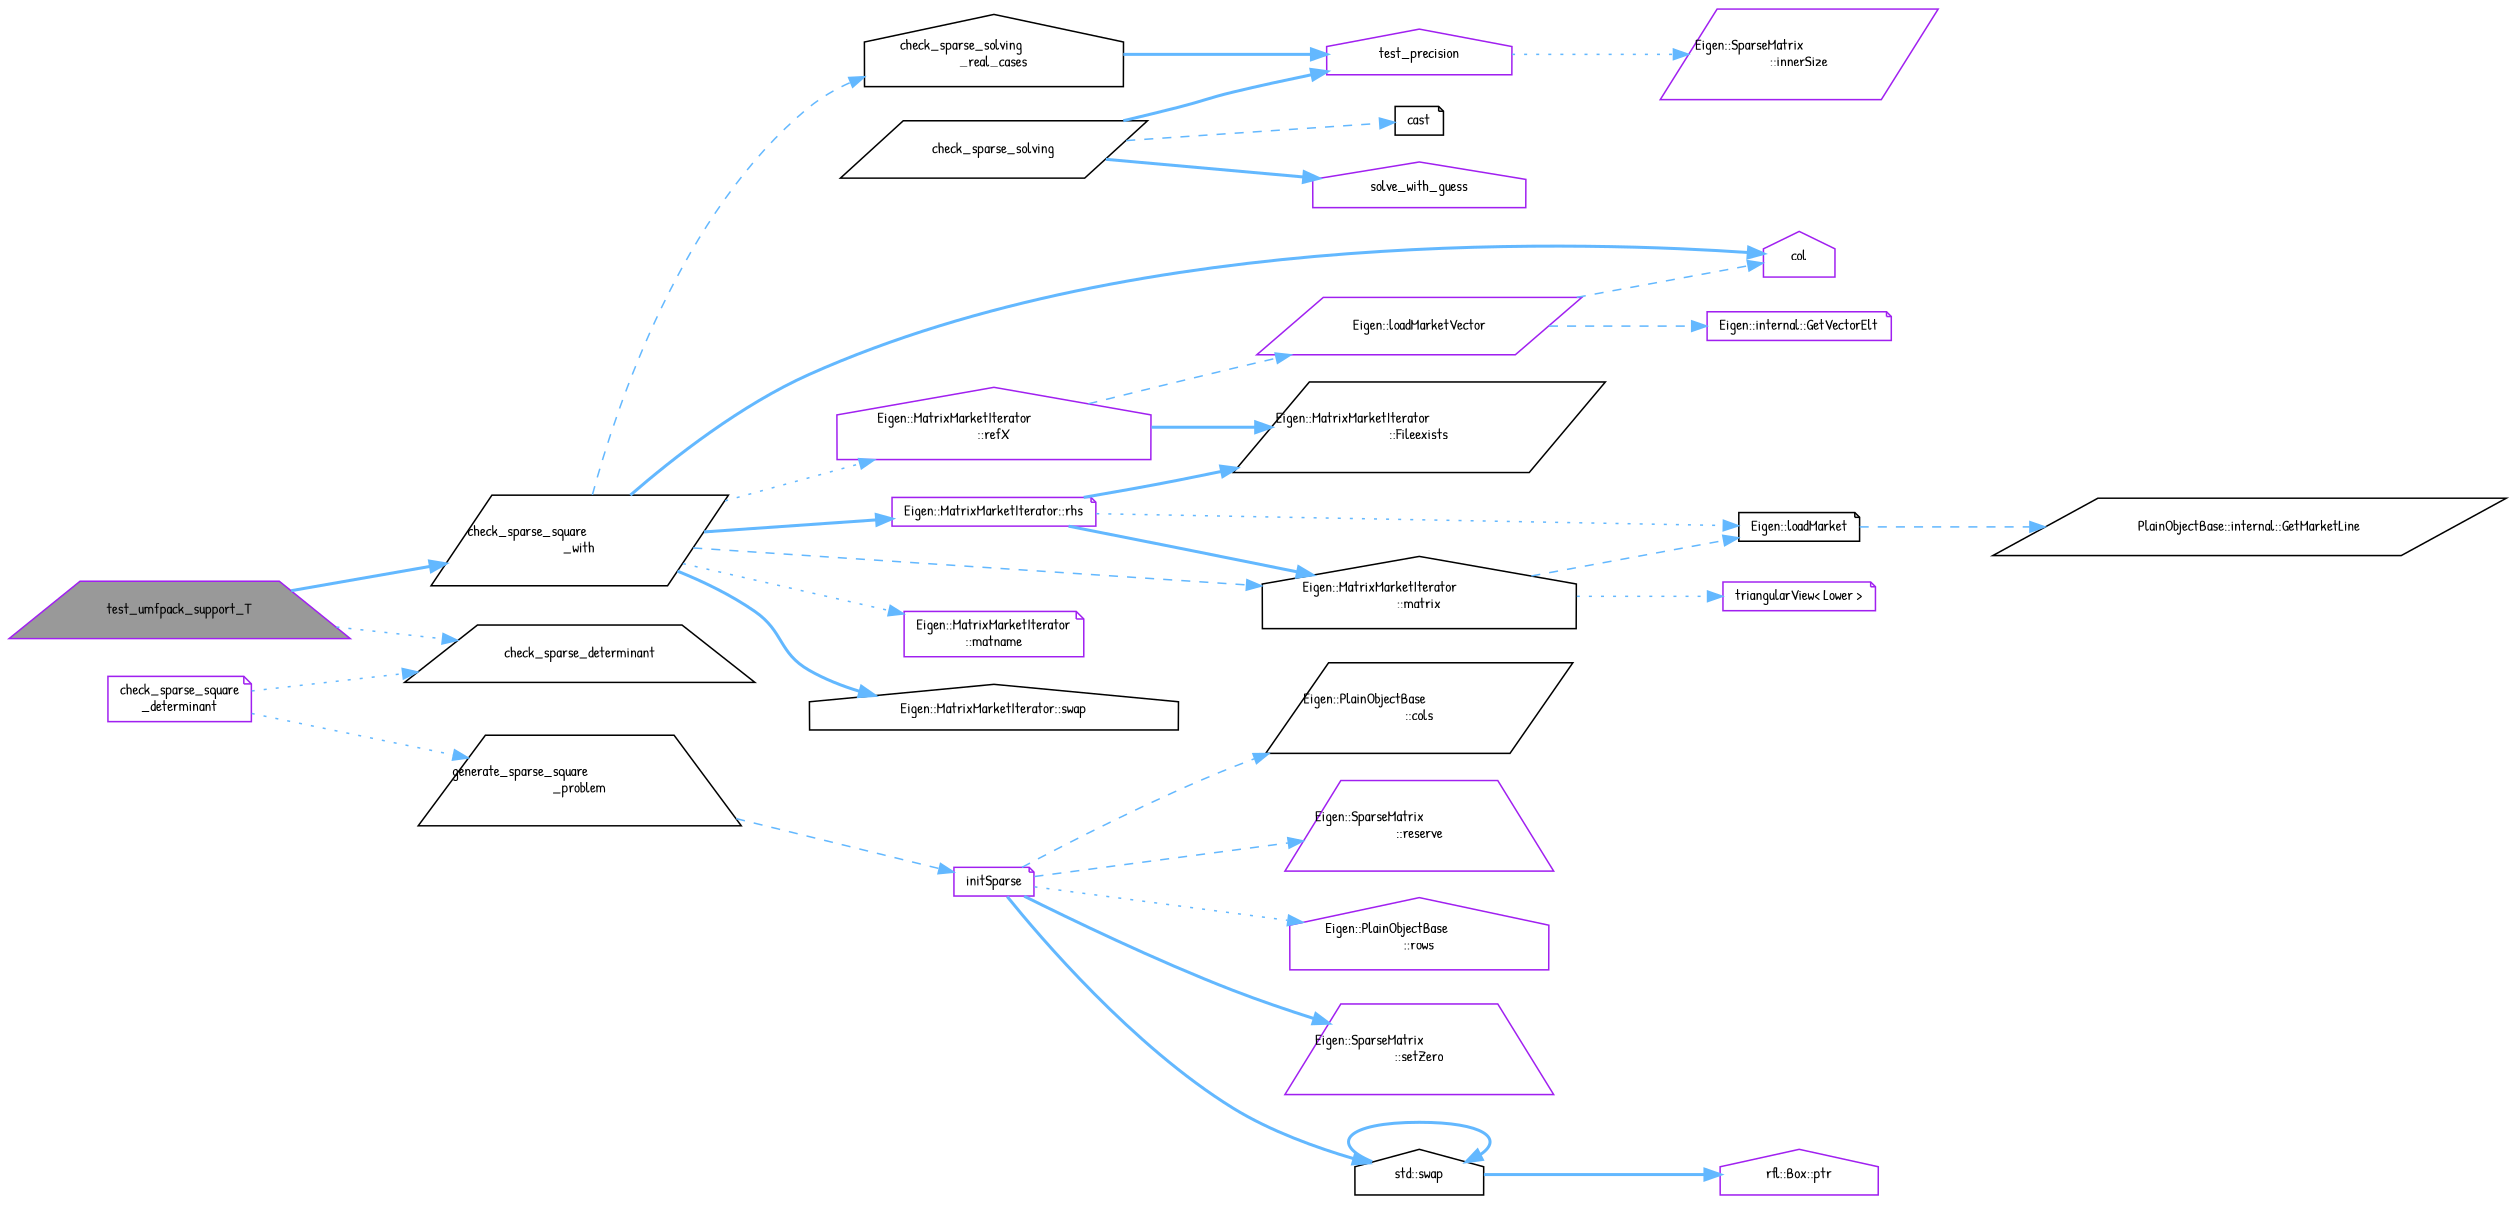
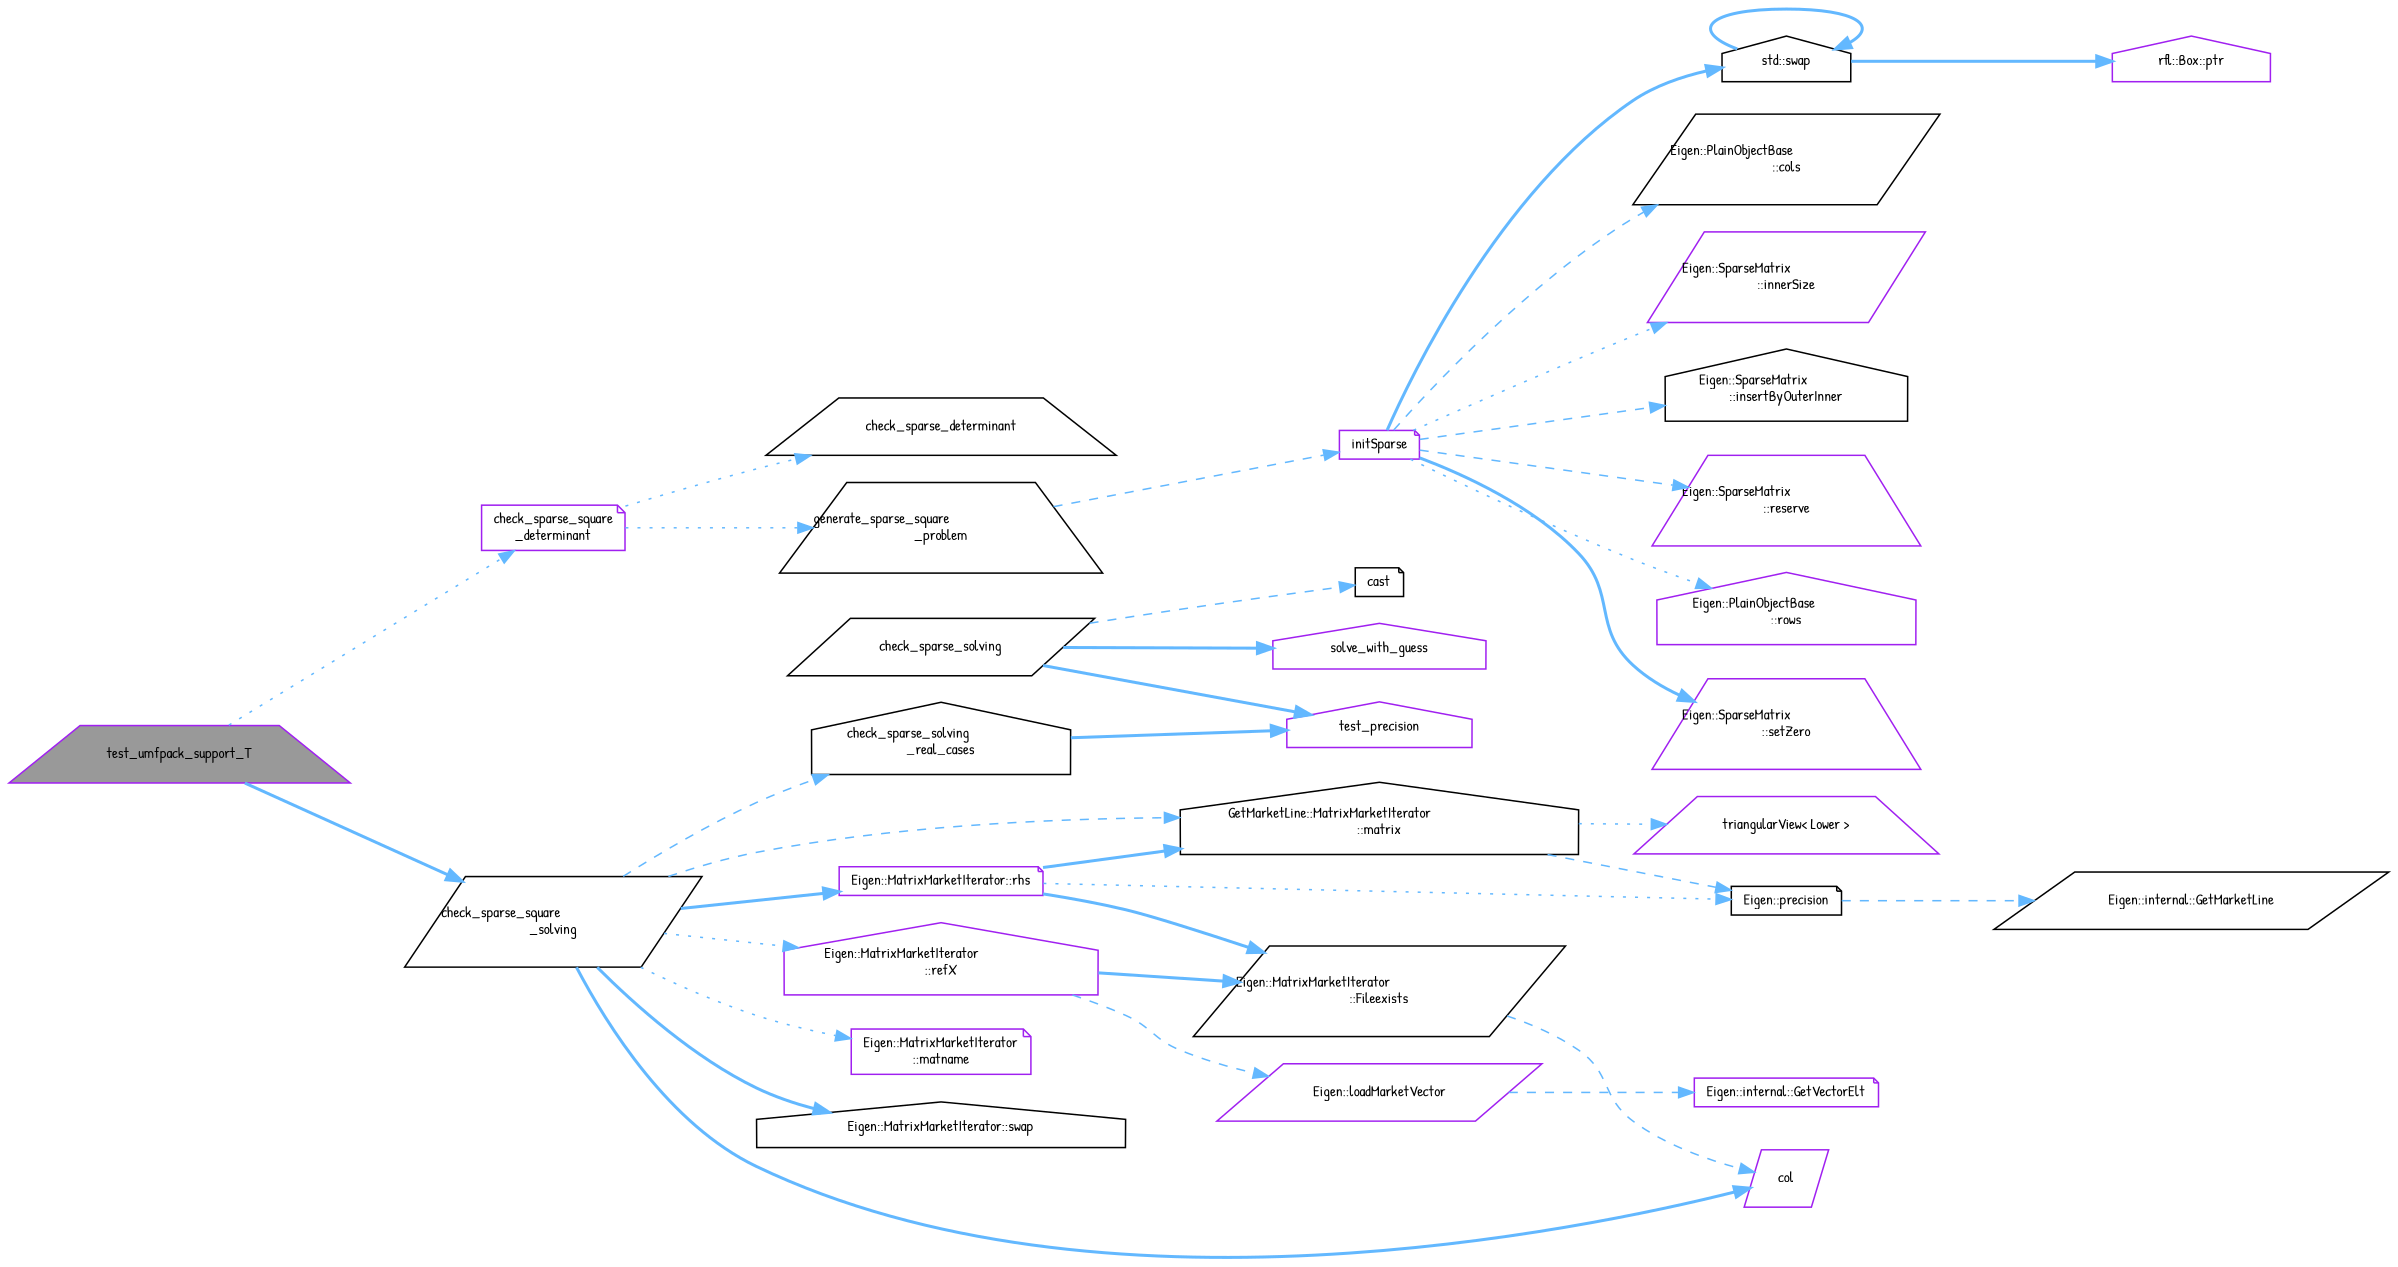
edge "test_precision" -> "Eigen::SparseMatrix ::innerSize": now "initSparse" -> "Eigen::SparseMatrix ::innerSize"
node "col": shape house -> parallelogram
edge "Eigen::loadMarketVector" -> "col": now "Eigen::MatrixMarketIterator ::Fileexists" -> "col"
node "Eigen::SparseMatrix ::insertByOuterInner": added
node "Eigen::loadMarket": label "Eigen::loadMarket" -> "Eigen::precision"
node "PlainObjectBase::internal::GetMarketLine": label "PlainObjectBase::internal::GetMarketLine" -> "Eigen::internal::GetMarketLine"
node "check_sparse_square _with": label "check_sparse_square _with" -> "check_sparse_square _solving"
node "Eigen::MatrixMarketIterator ::matrix": label "Eigen::MatrixMarketIterator ::matrix" -> "GetMarketLine::MatrixMarketIterator ::matrix"
node "triangularView< Lower >": shape note -> trapezium
edge "test_umfpack_support_T" -> "check_sparse_determinant": now "test_umfpack_support_T" -> "check_sparse_square _determinant"
